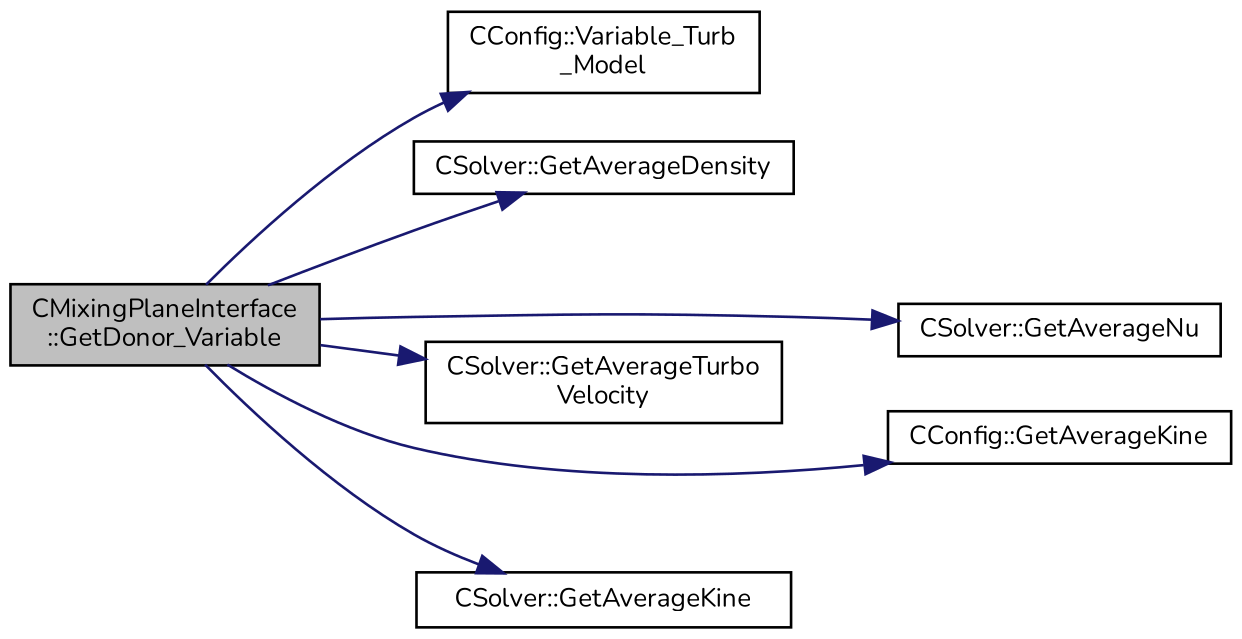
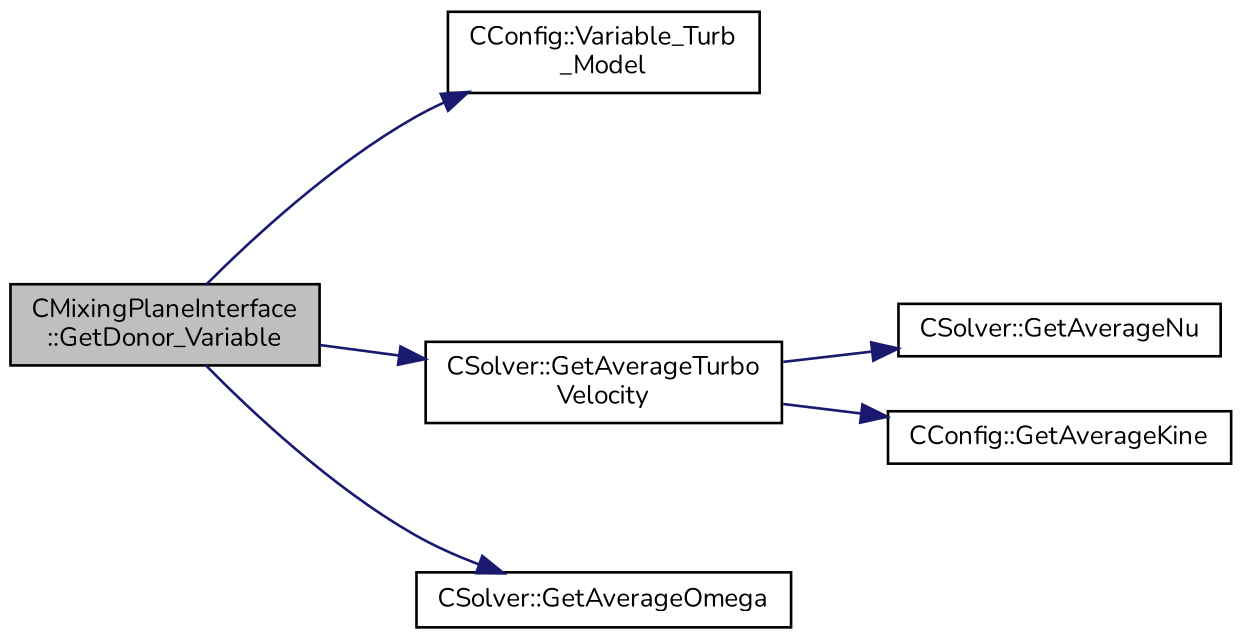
node "CSolver::GetAverageDensity": removed
edge "CMixingPlaneInterface ::GetDonor_Variable" -> "CSolver::GetAverageNu": now "CSolver::GetAverageTurbo Velocity" -> "CSolver::GetAverageNu"
edge "CMixingPlaneInterface ::GetDonor_Variable" -> "CConfig::GetAverageKine": now "CSolver::GetAverageTurbo Velocity" -> "CConfig::GetAverageKine"
node "CSolver::GetAverageKine": label "CSolver::GetAverageKine" -> "CSolver::GetAverageOmega"
